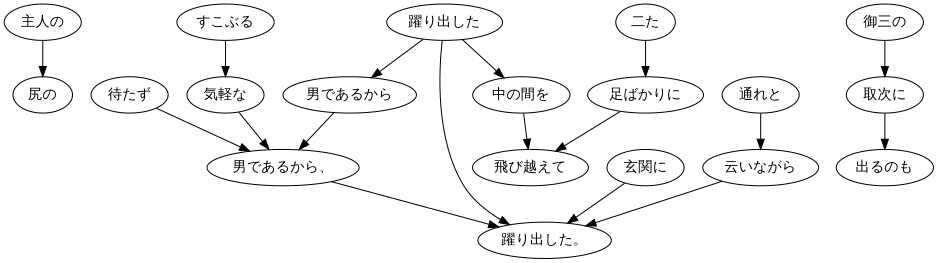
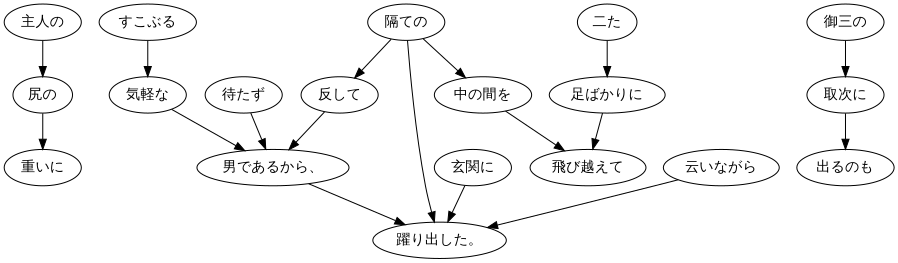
node "躍り出した": label "躍り出した" -> "隔ての"
node "男であるから": label "男であるから" -> "反して"
node "通れと": removed
node "重いに": added
